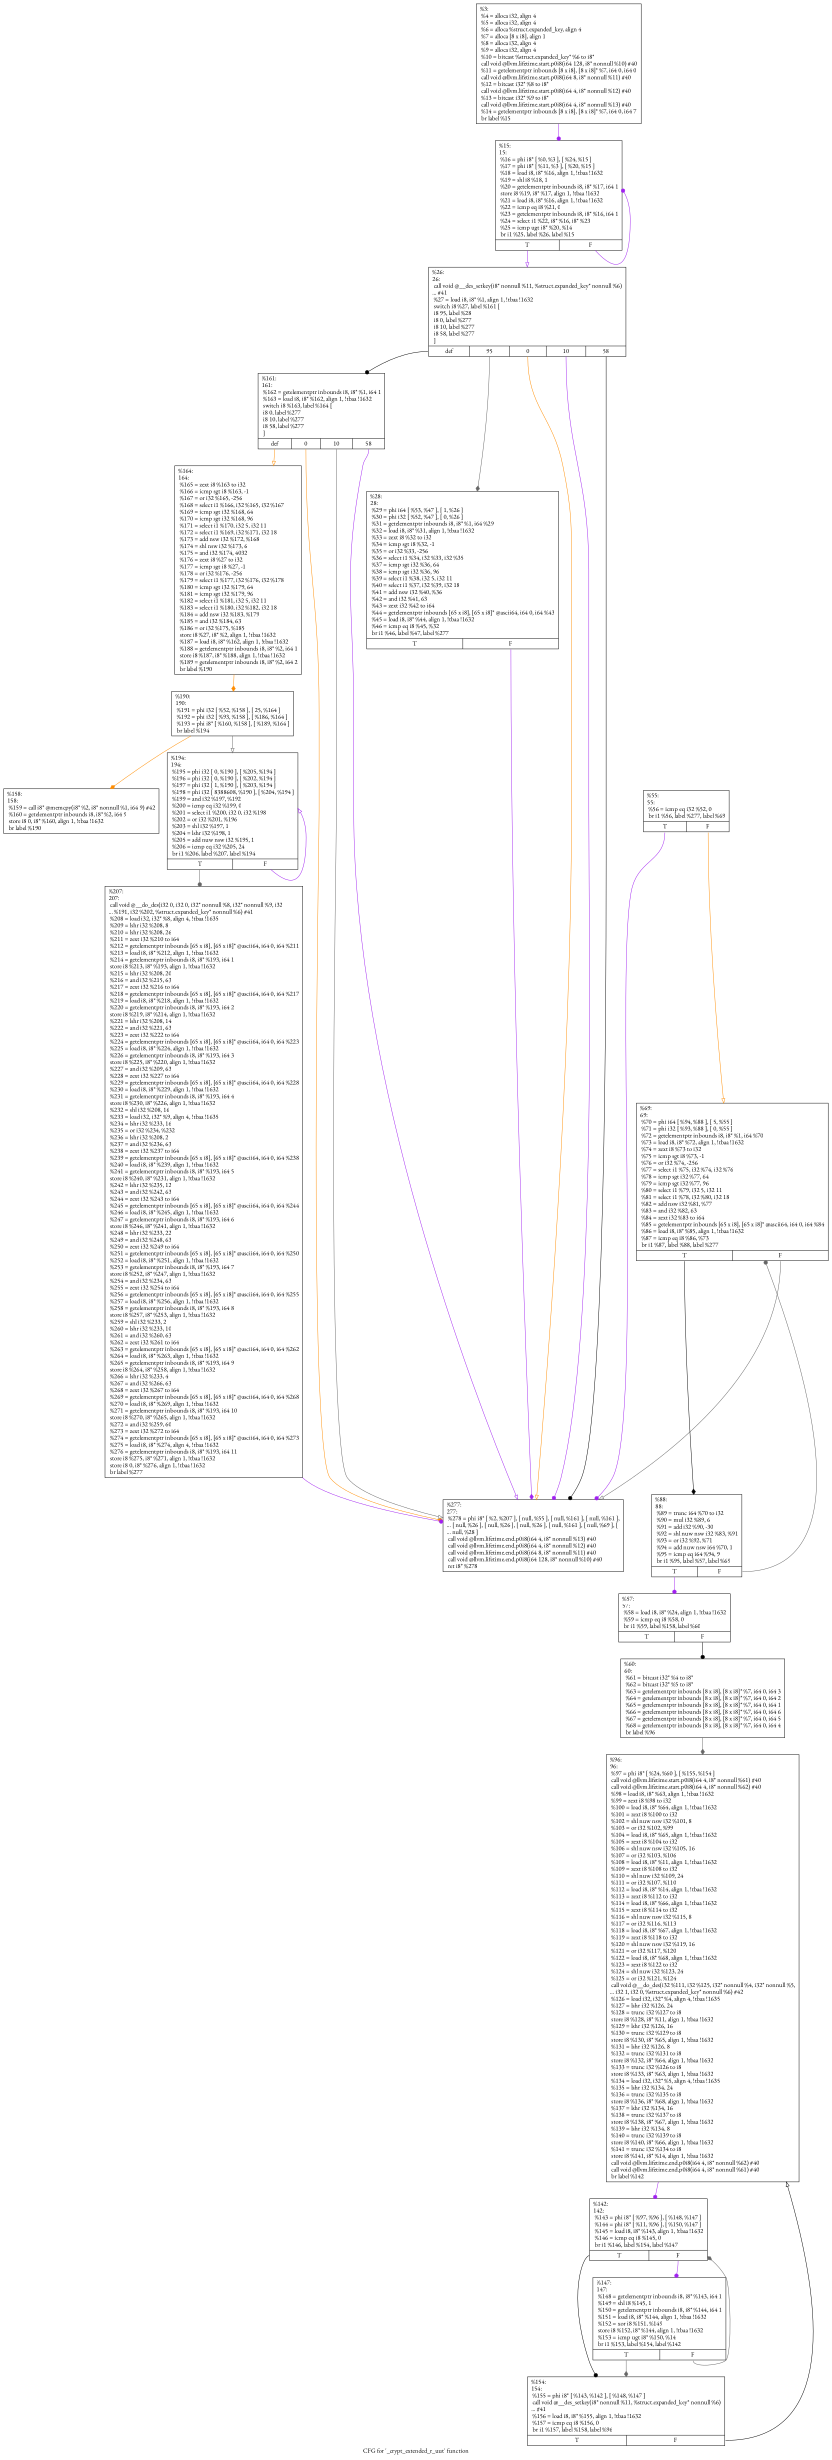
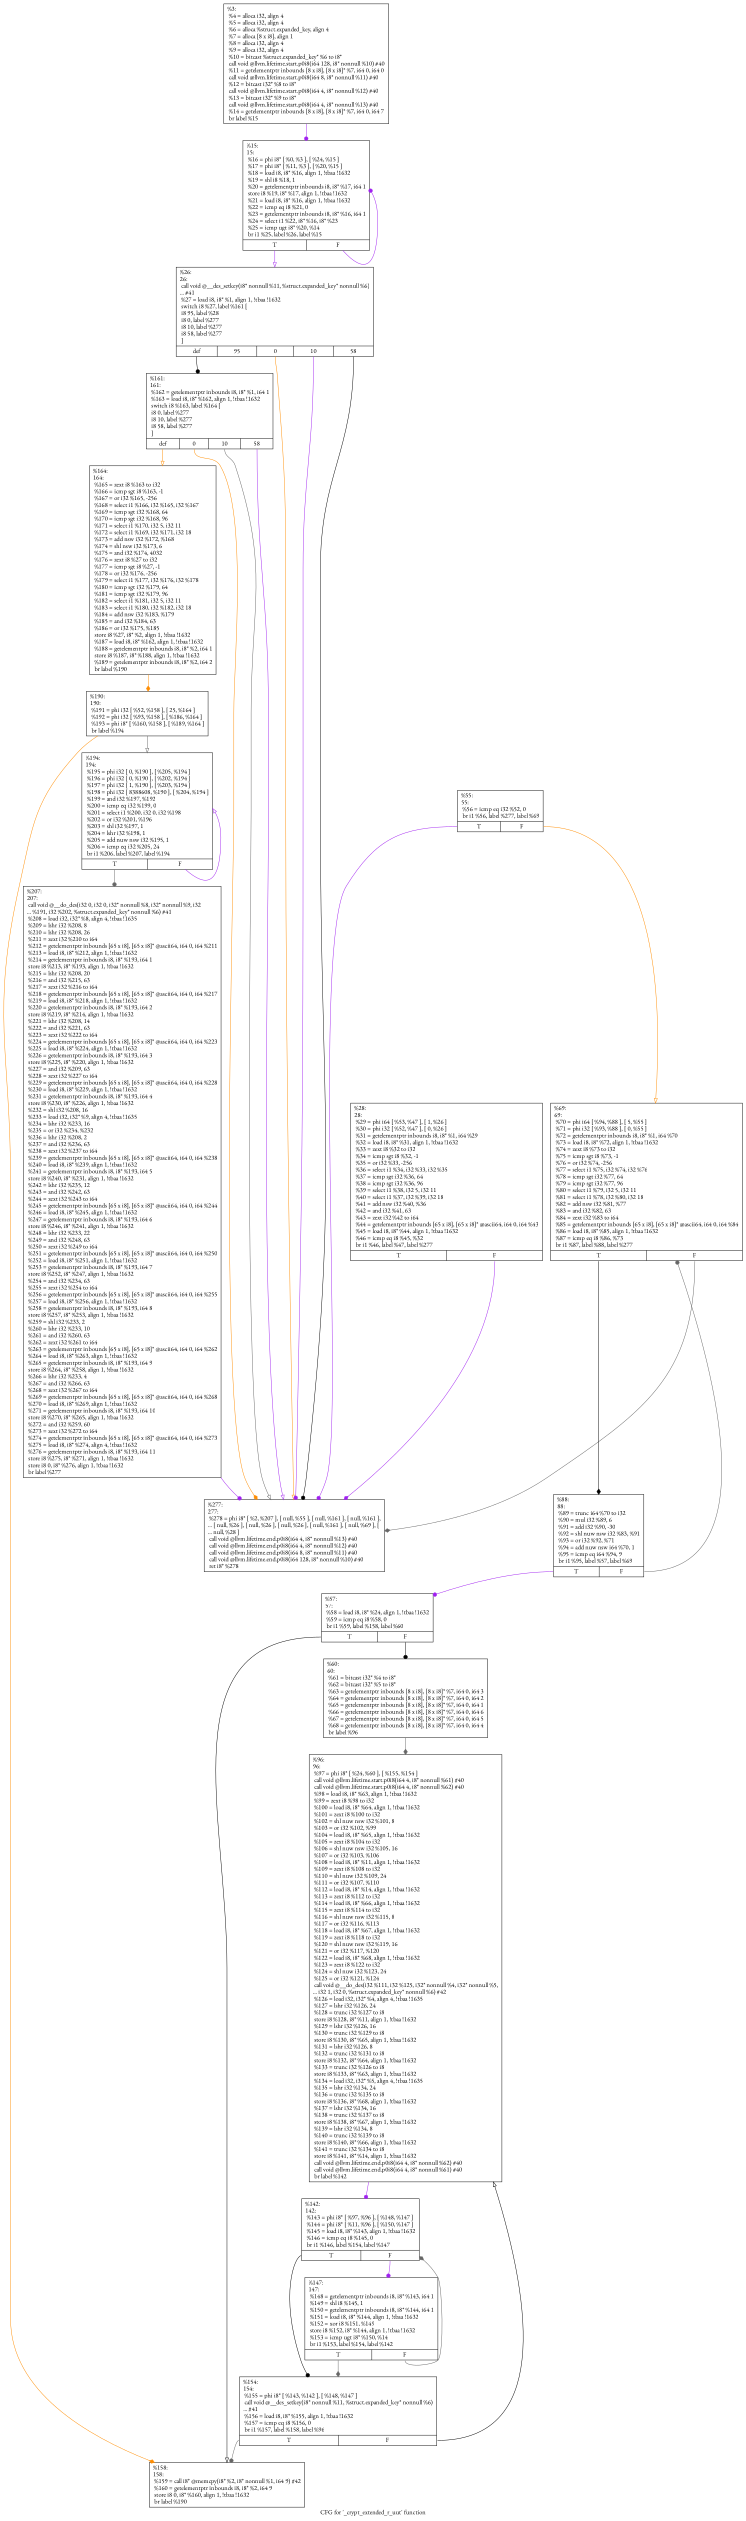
edge "%26:" -> "%28:": removed
edge "%69:" -> "%277:": arrowhead onormal -> diamond
edge "%57:" -> "%158:": added
edge "%154:" -> "%158:": added
